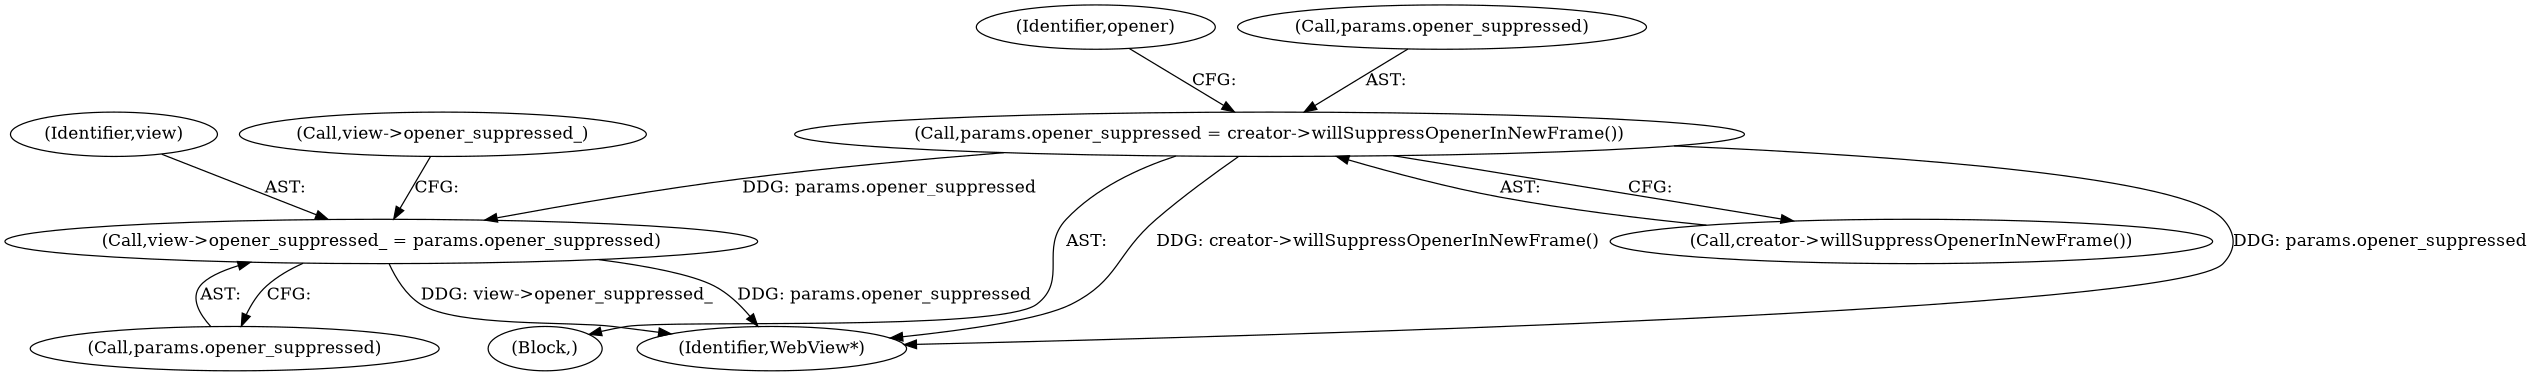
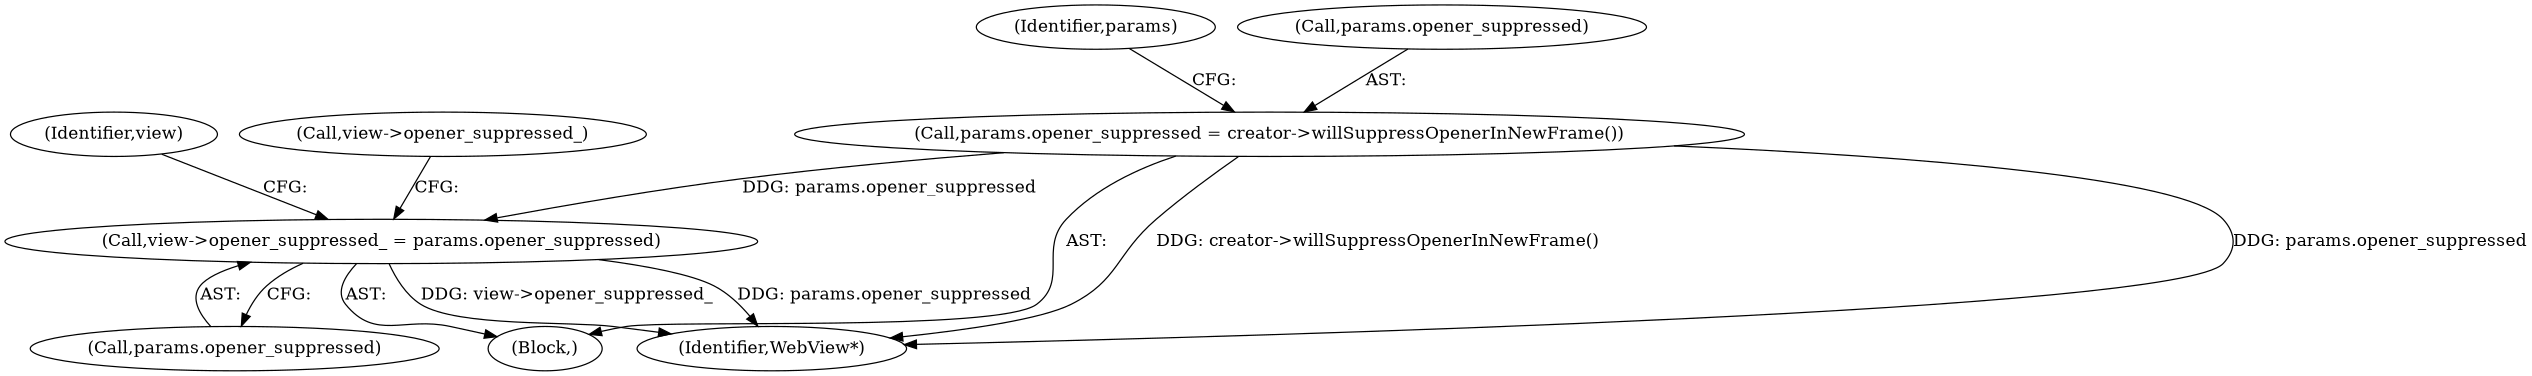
node "(Identifier,opener)": label "(Identifier,opener)" -> "(Identifier,params)"
edge "(Identifier,view)" -> "(Call,view->opener_suppressed_ = params.opener_suppressed)": label "AST: " -> "CFG: "
node "(Call,creator->willSuppressOpenerInNewFrame())": removed
edge "(Call,view->opener_suppressed_ = params.opener_suppressed)" -> "(Block,)": added, label "AST:"
